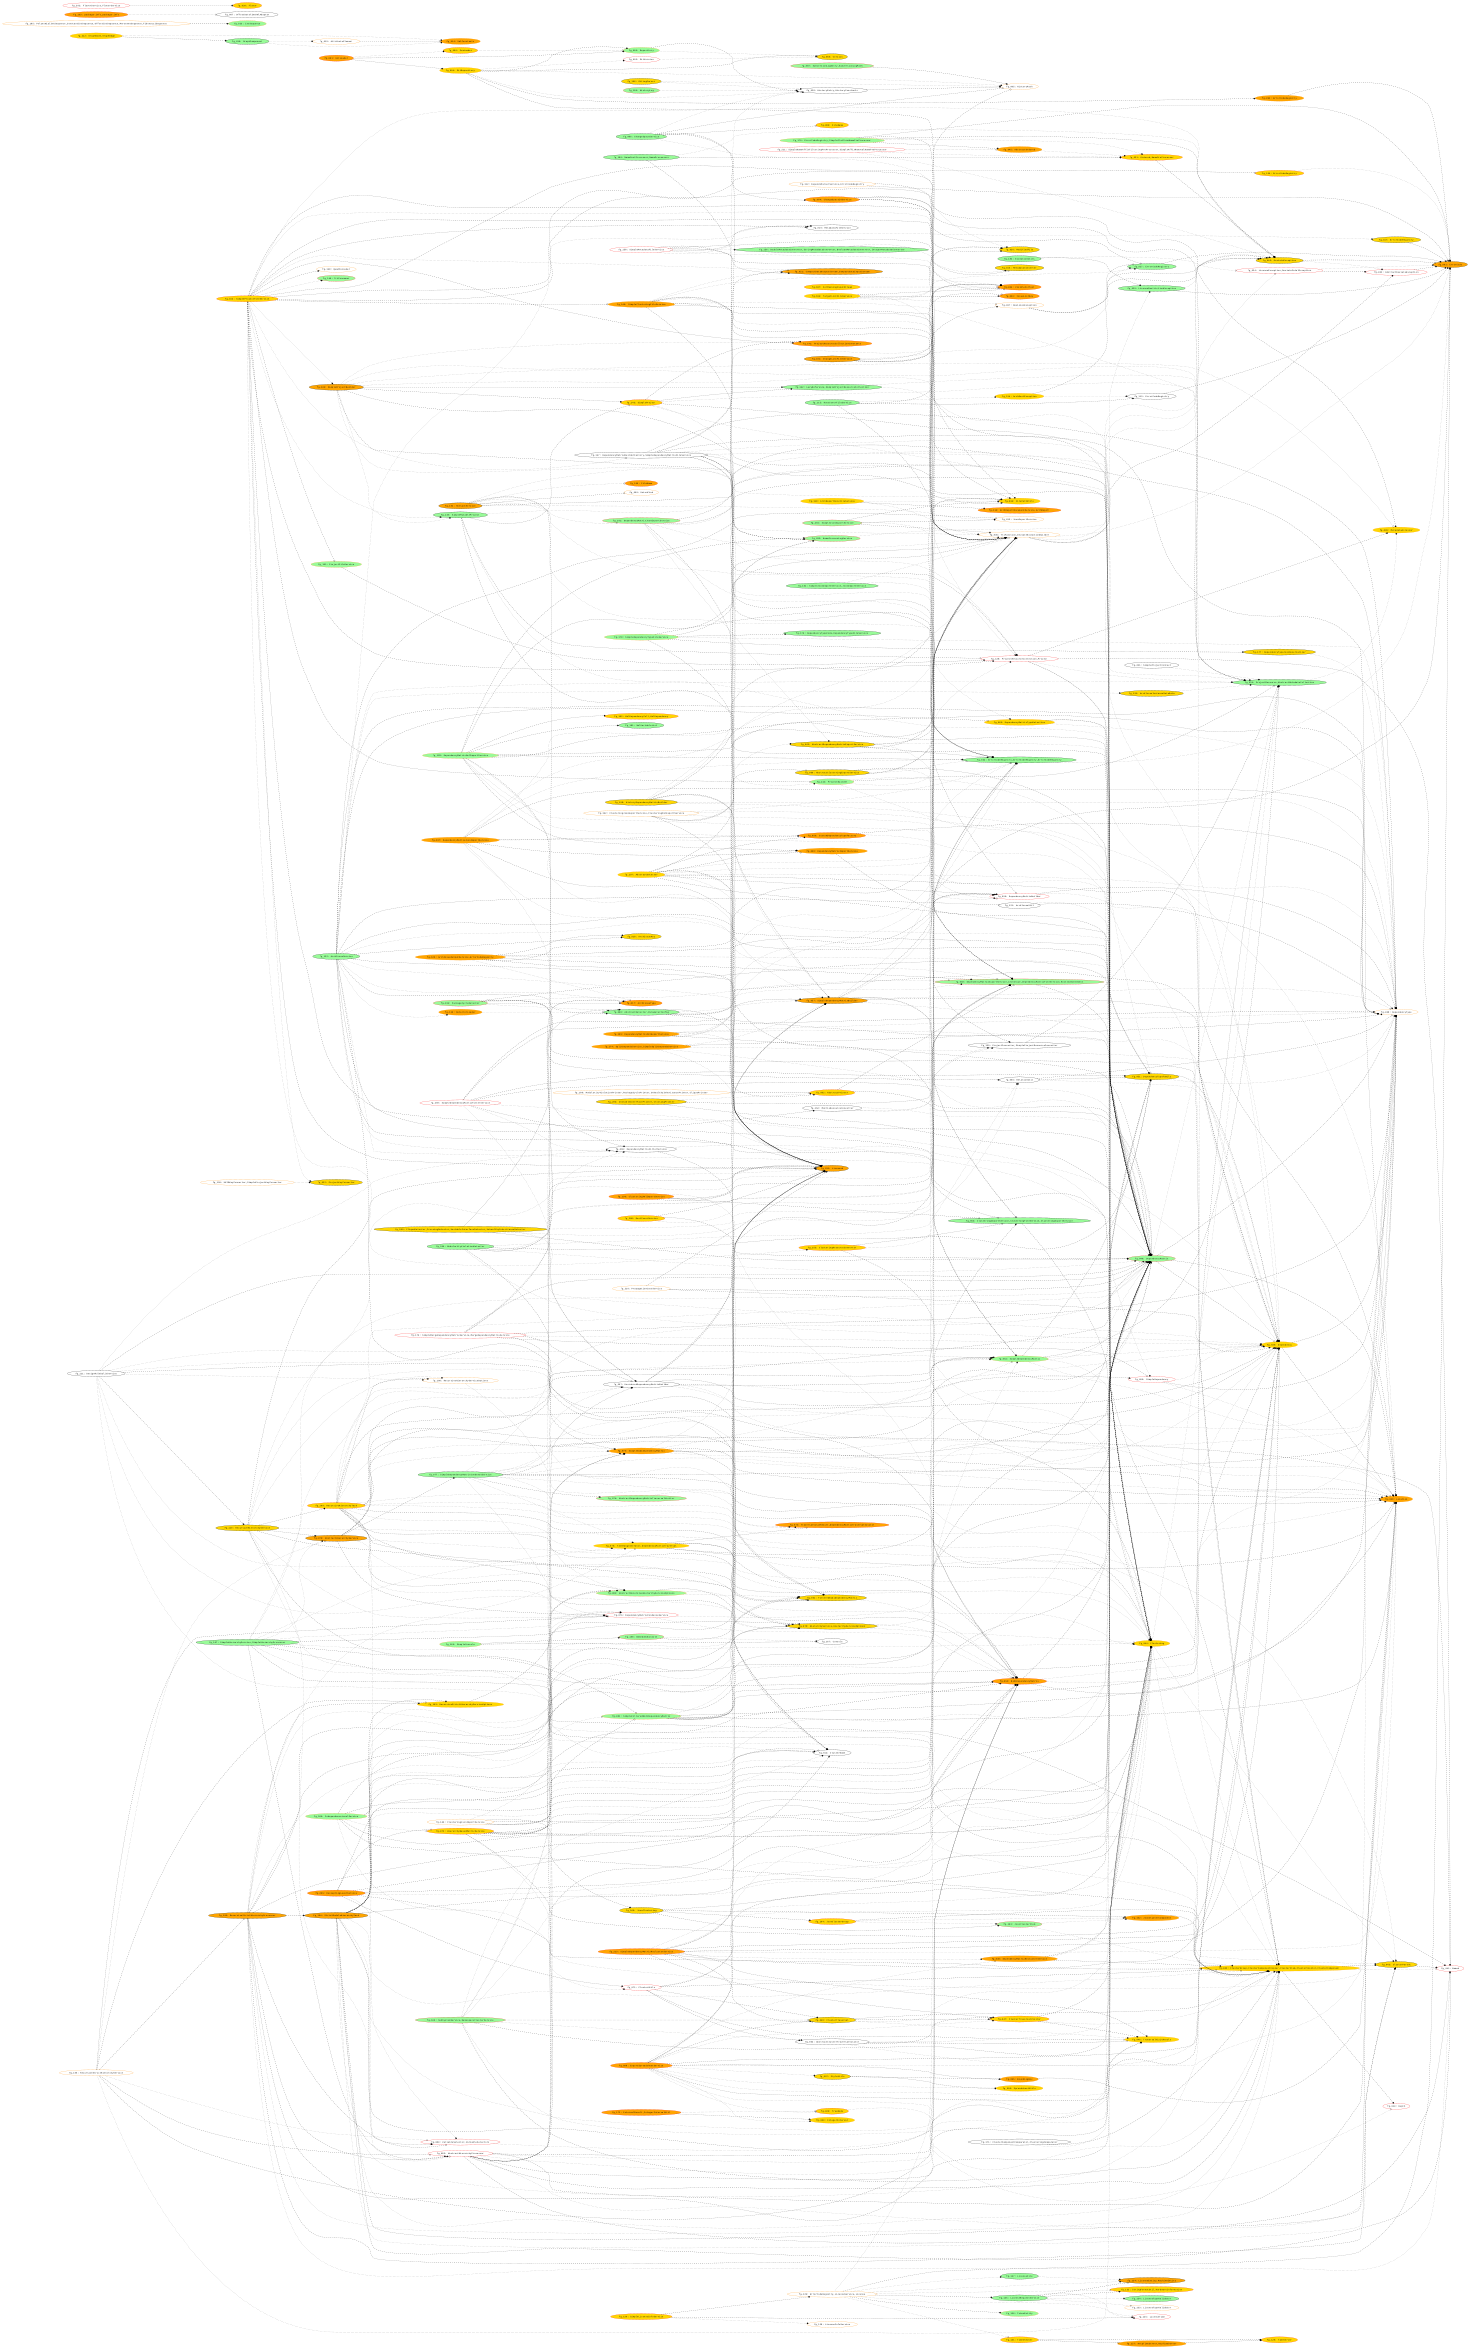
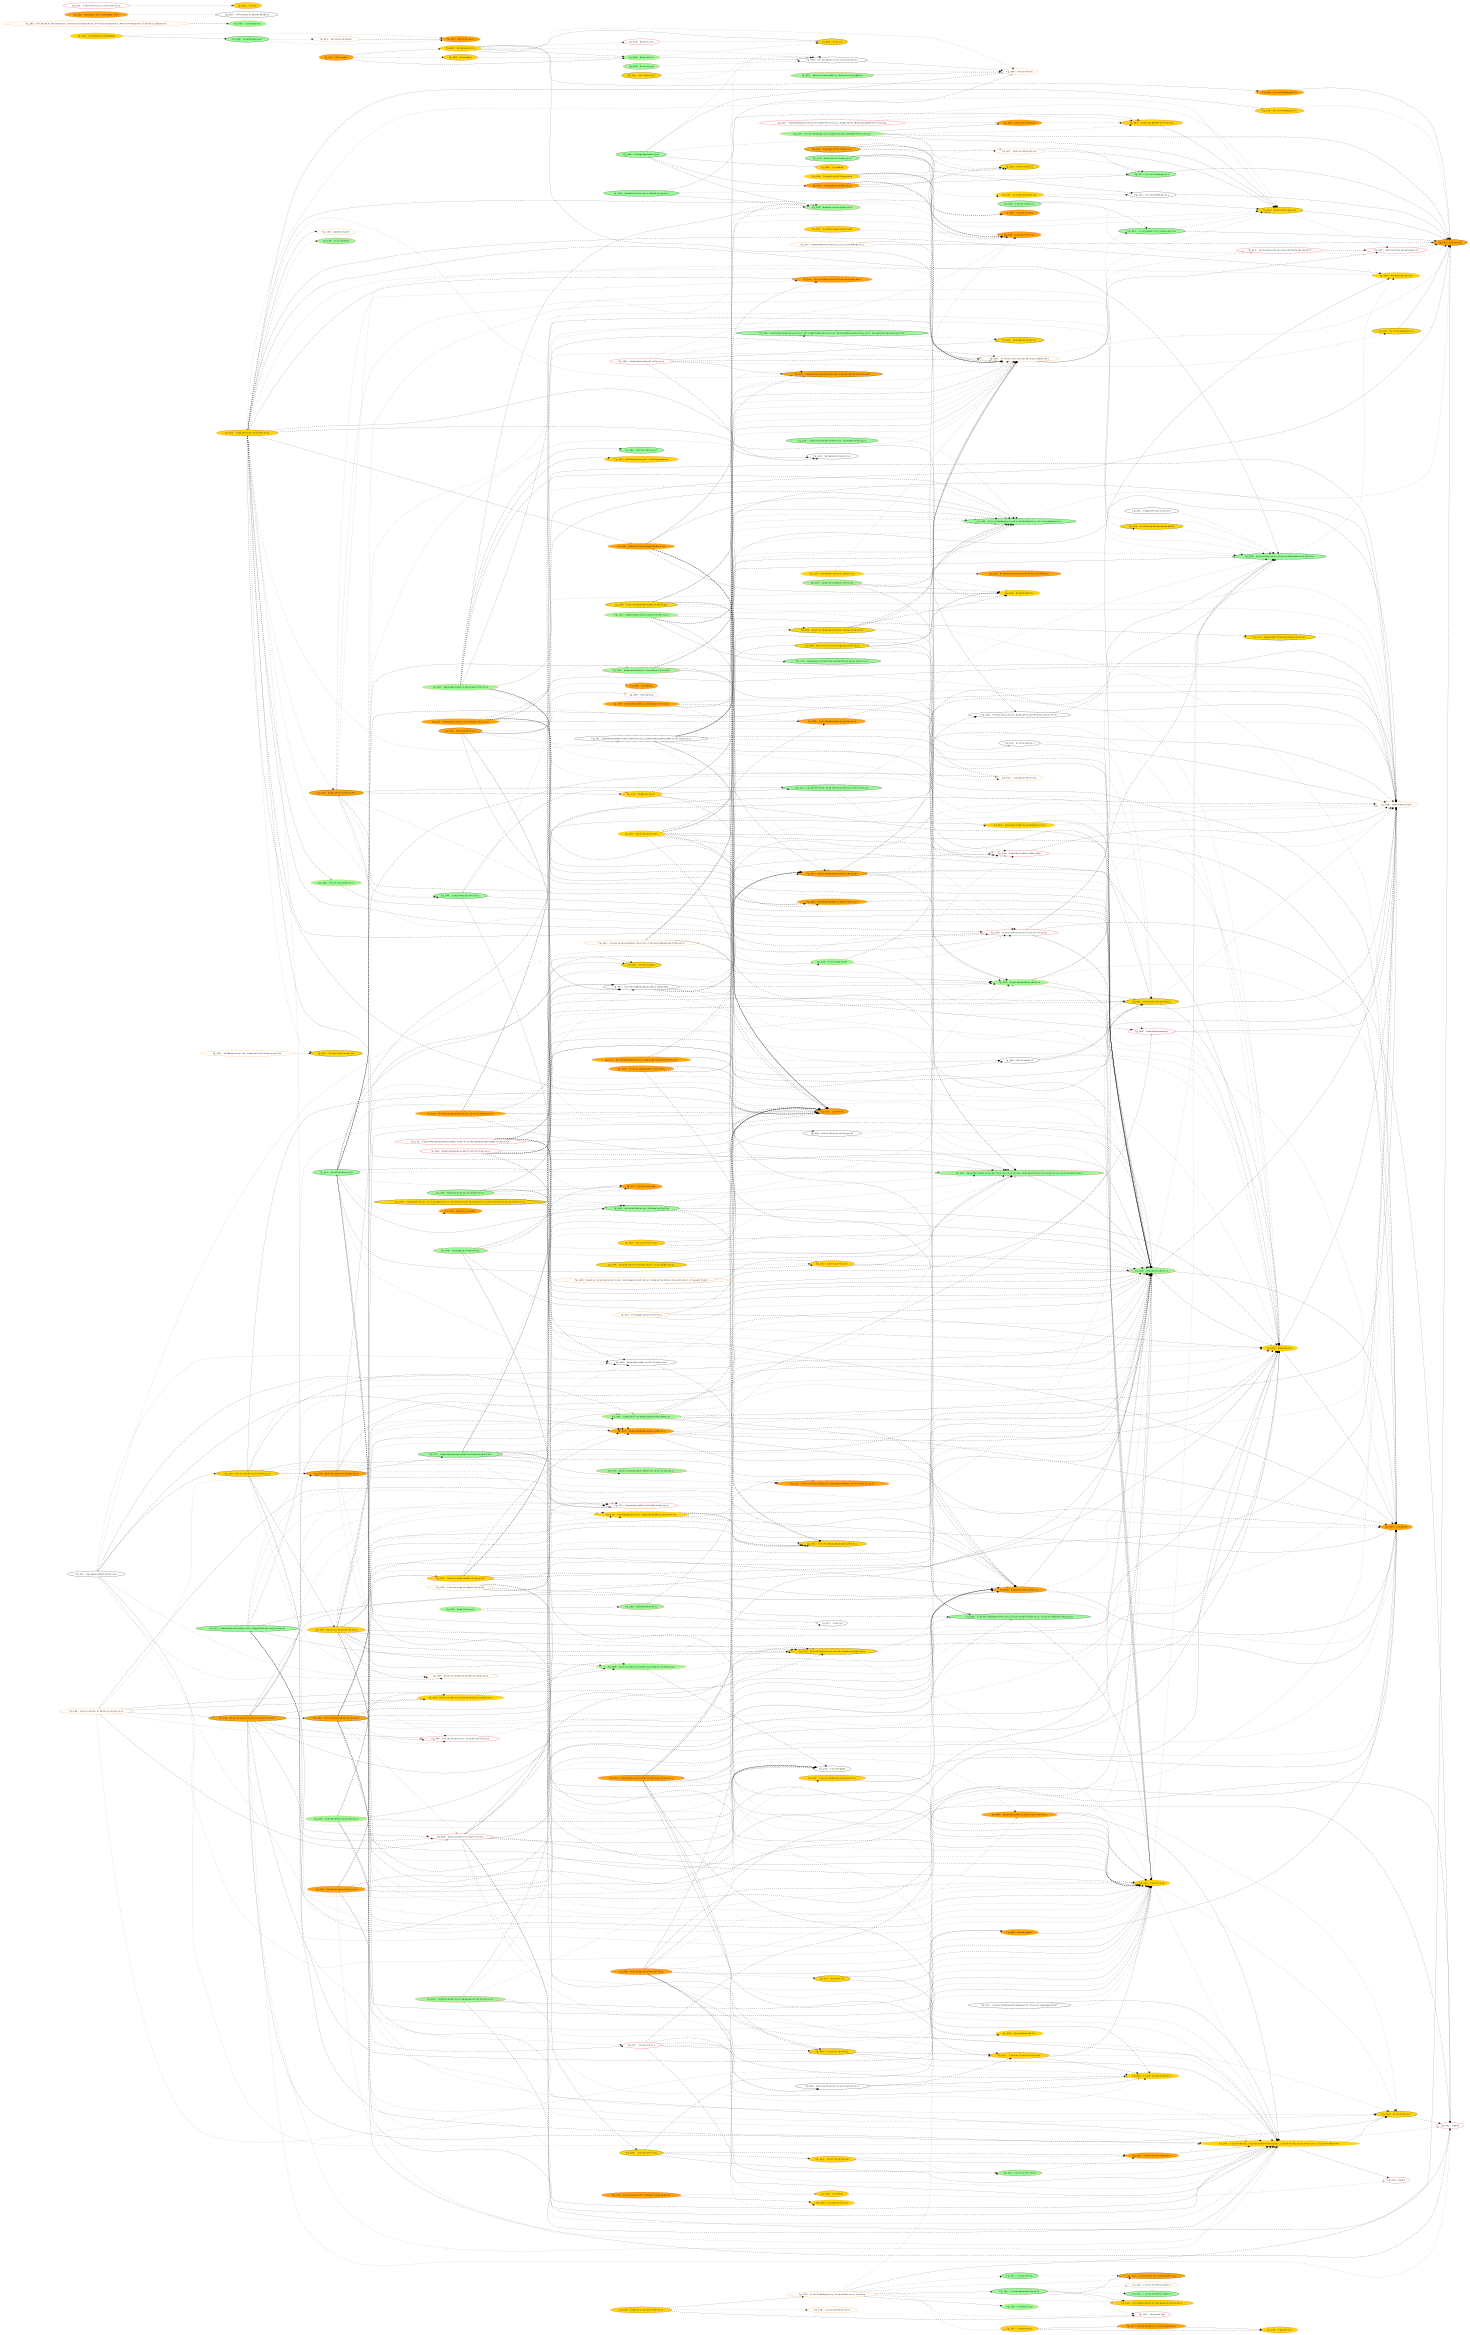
edge "fg_109: RecursiveHierarchyTask" -> "fg_081: SimpleFilteredBidiDependencyMatrix": added
